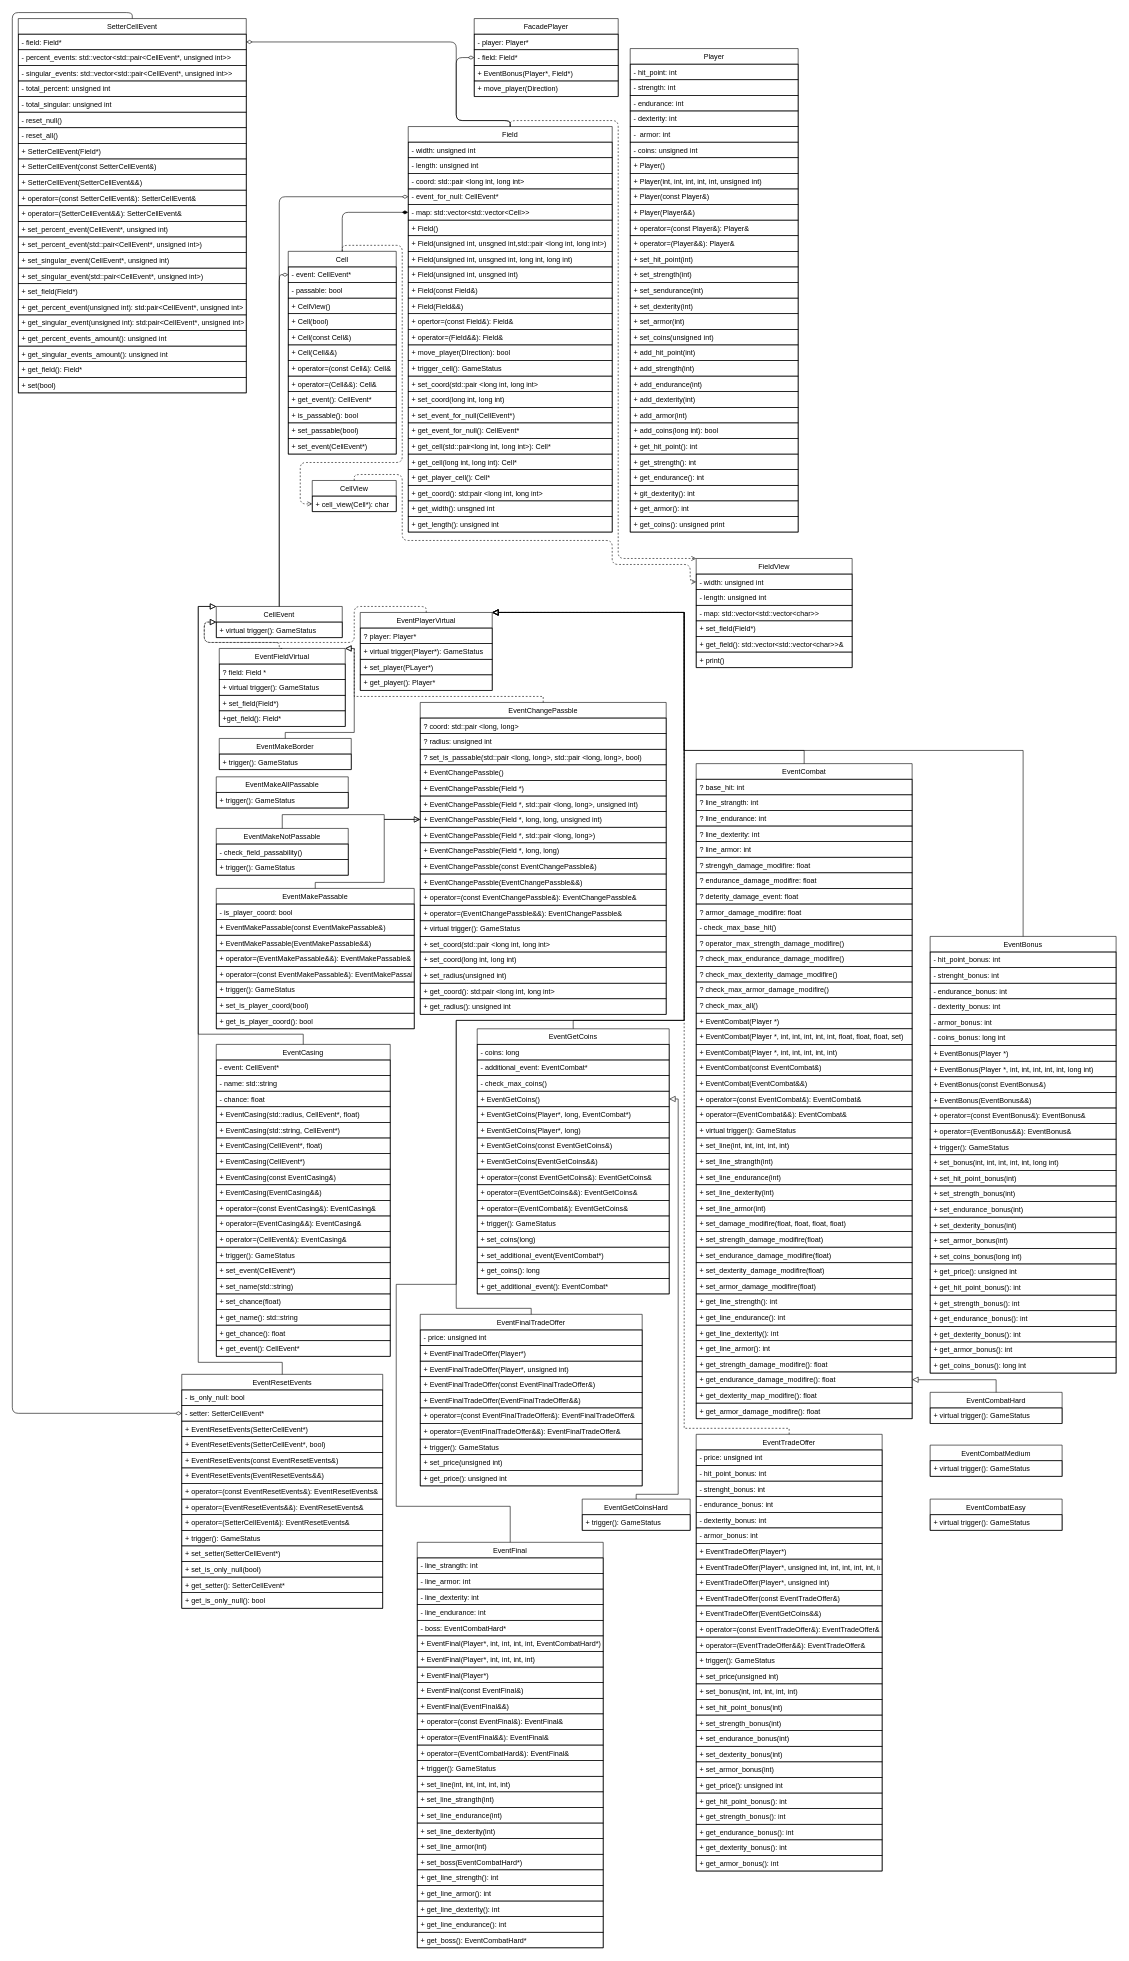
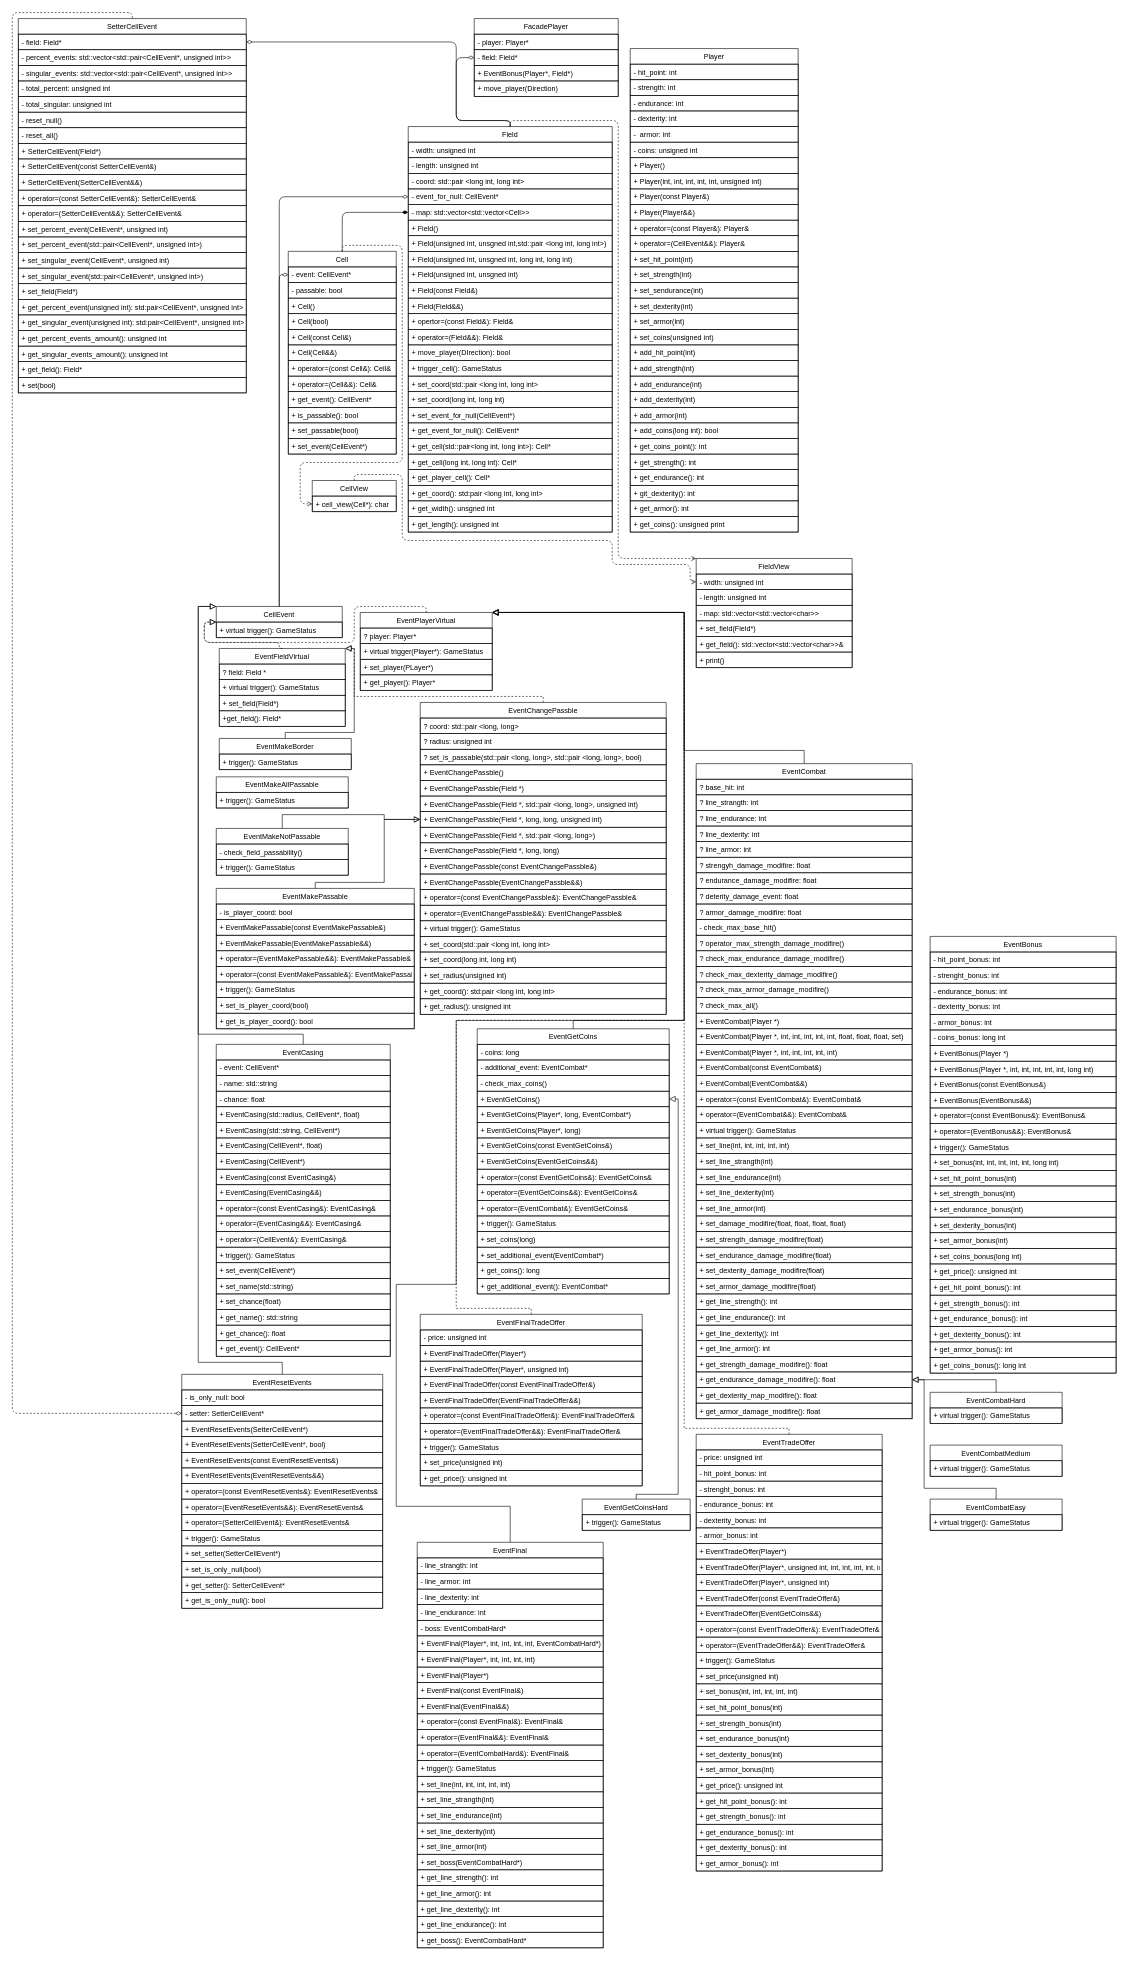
node "+ operator=(Player&&): Player&": label "+ operator=(Player&&): Player&" -> "+ operator=(CellEvent&&): Player&"
node "+ CellView()": label "+ CellView()" -> "+ Cell()"
node "+ get_hit_point(): int": label "+ get_hit_point(): int" -> "+ get_coins_point(): int"
edge "SetterCellEvent" -> "- setter: SetterCellEvent*": style solid -> dashed
edge "EventBonus" -> "EventPlayerVirtual": removed
edge "EventFinalTradeOffer" -> "EventPlayerVirtual": style solid -> dashed
edge "EventCombatEasy" -> "+ get_endurance_damage_modifire(): float": added
